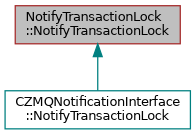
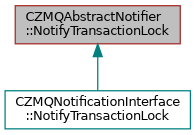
node "NotifyTransactionLock ::NotifyTransactionLock": label "NotifyTransactionLock ::NotifyTransactionLock" -> "CZMQAbstractNotifier ::NotifyTransactionLock"
